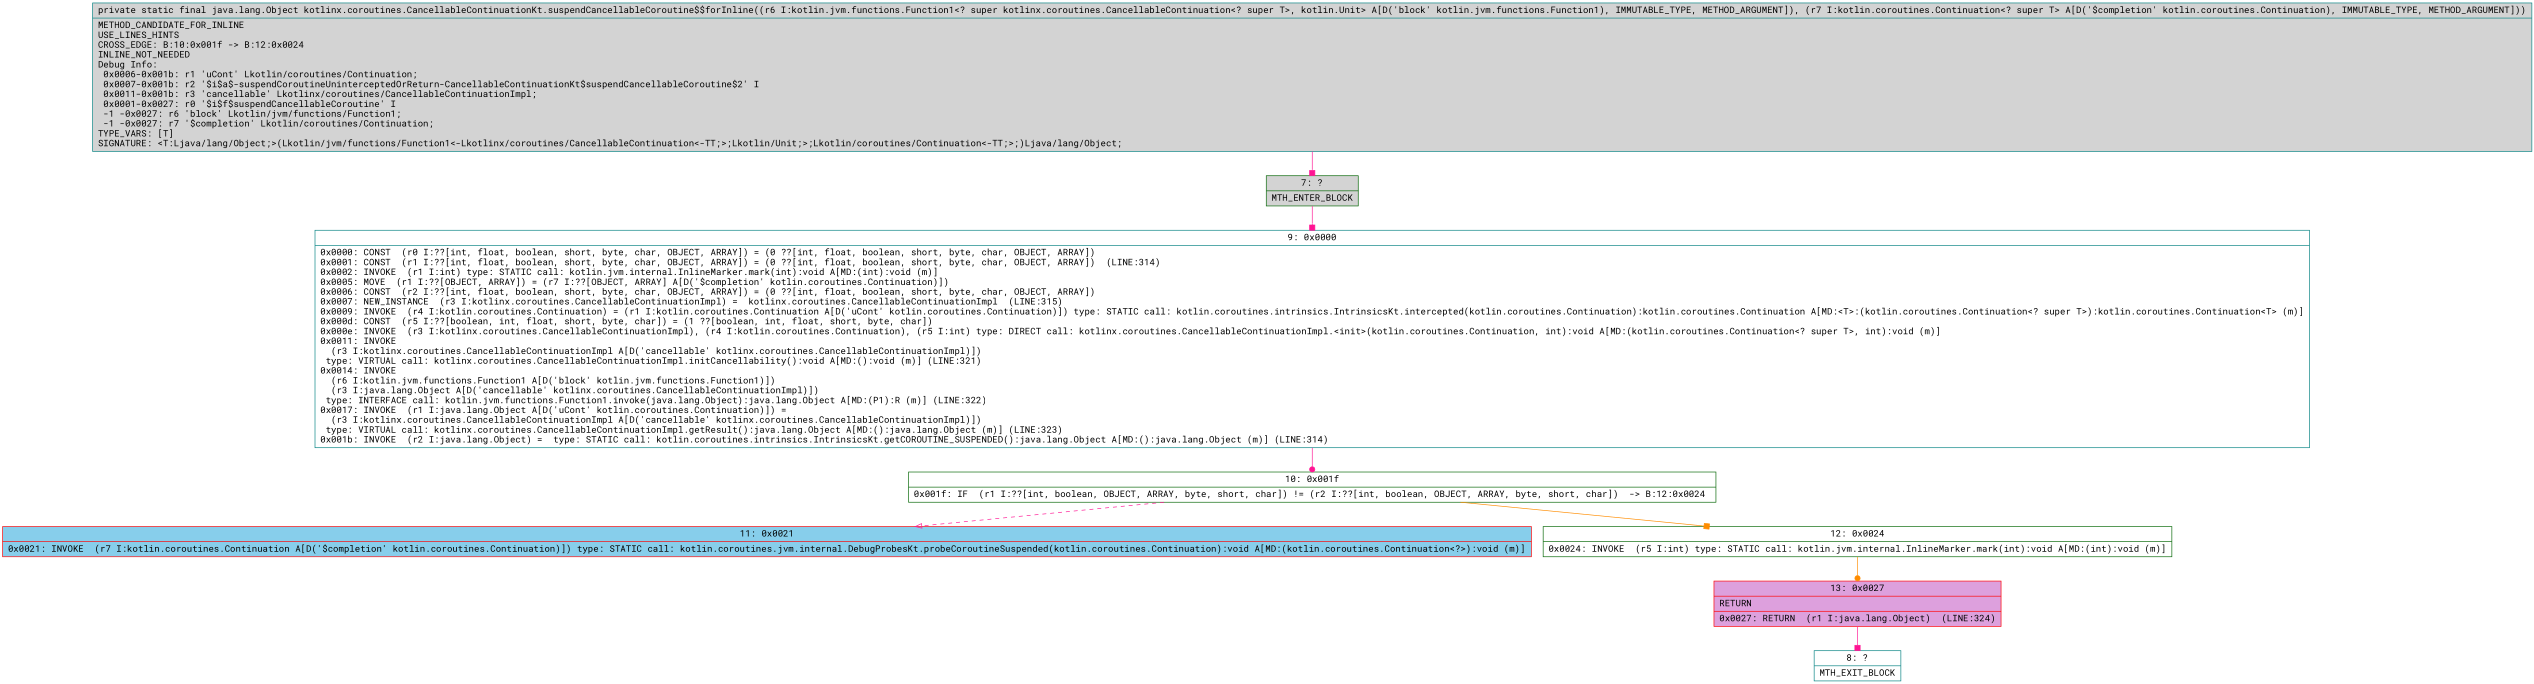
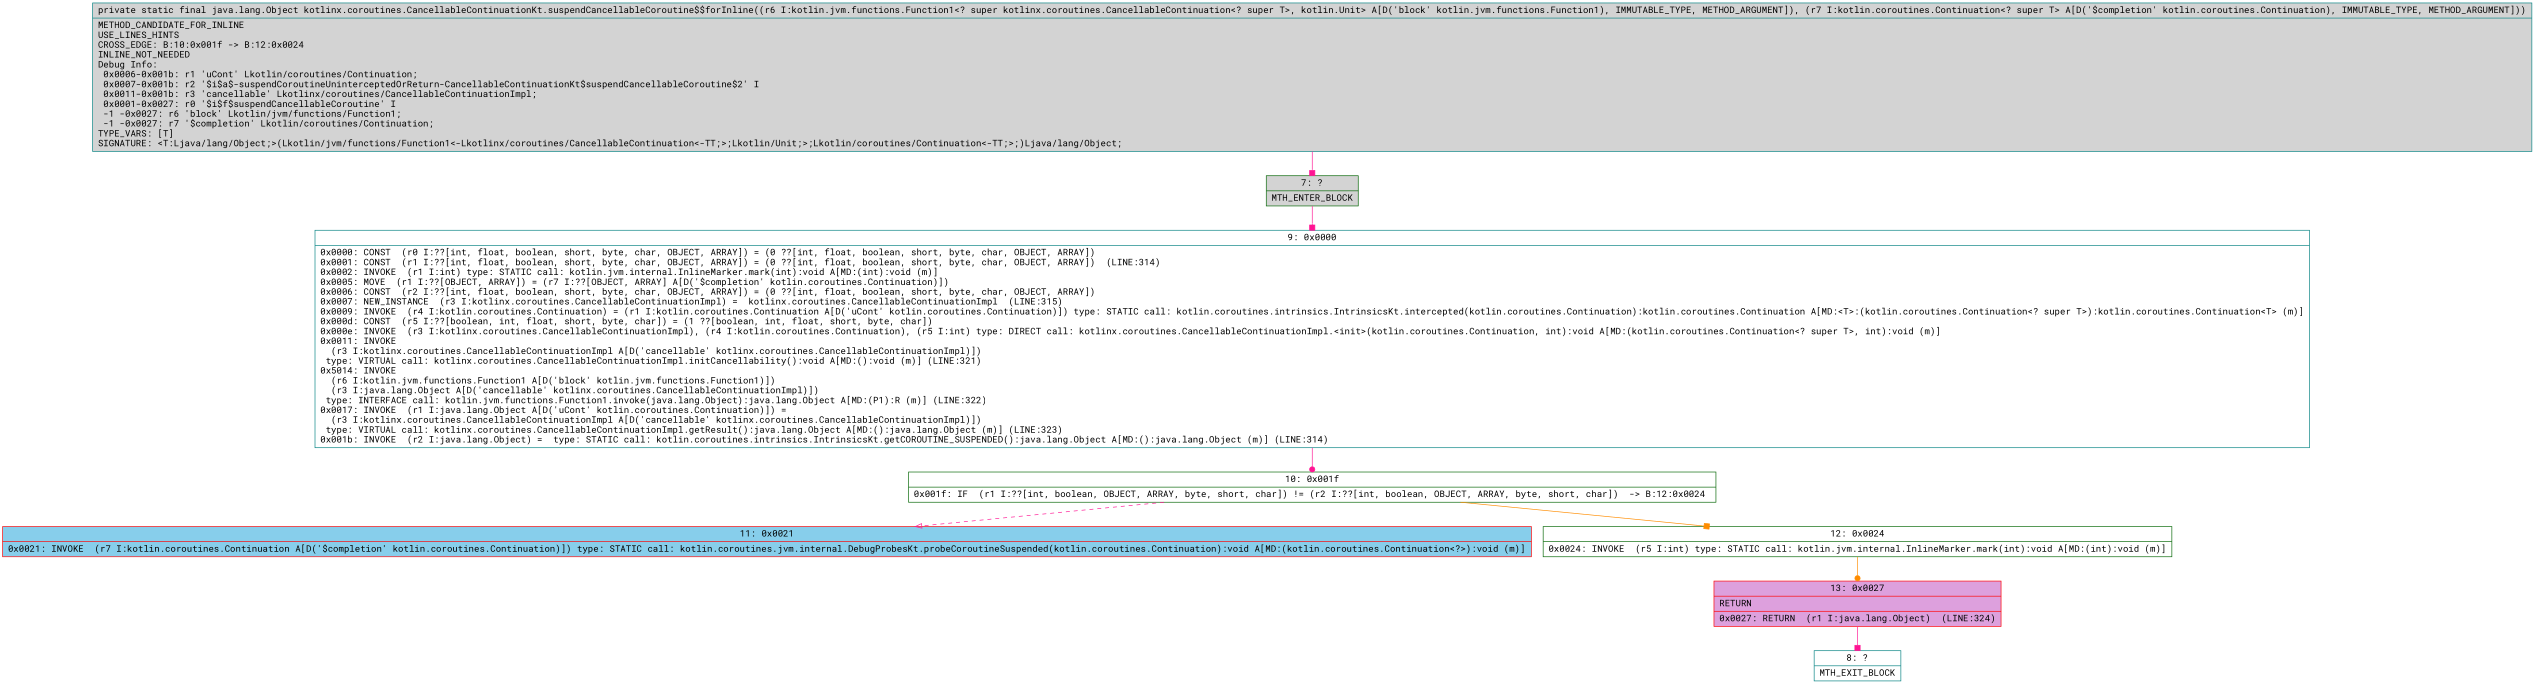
node "9: 0x0000": text "0x0014: INVOKE" -> "0x5014: INVOKE"
